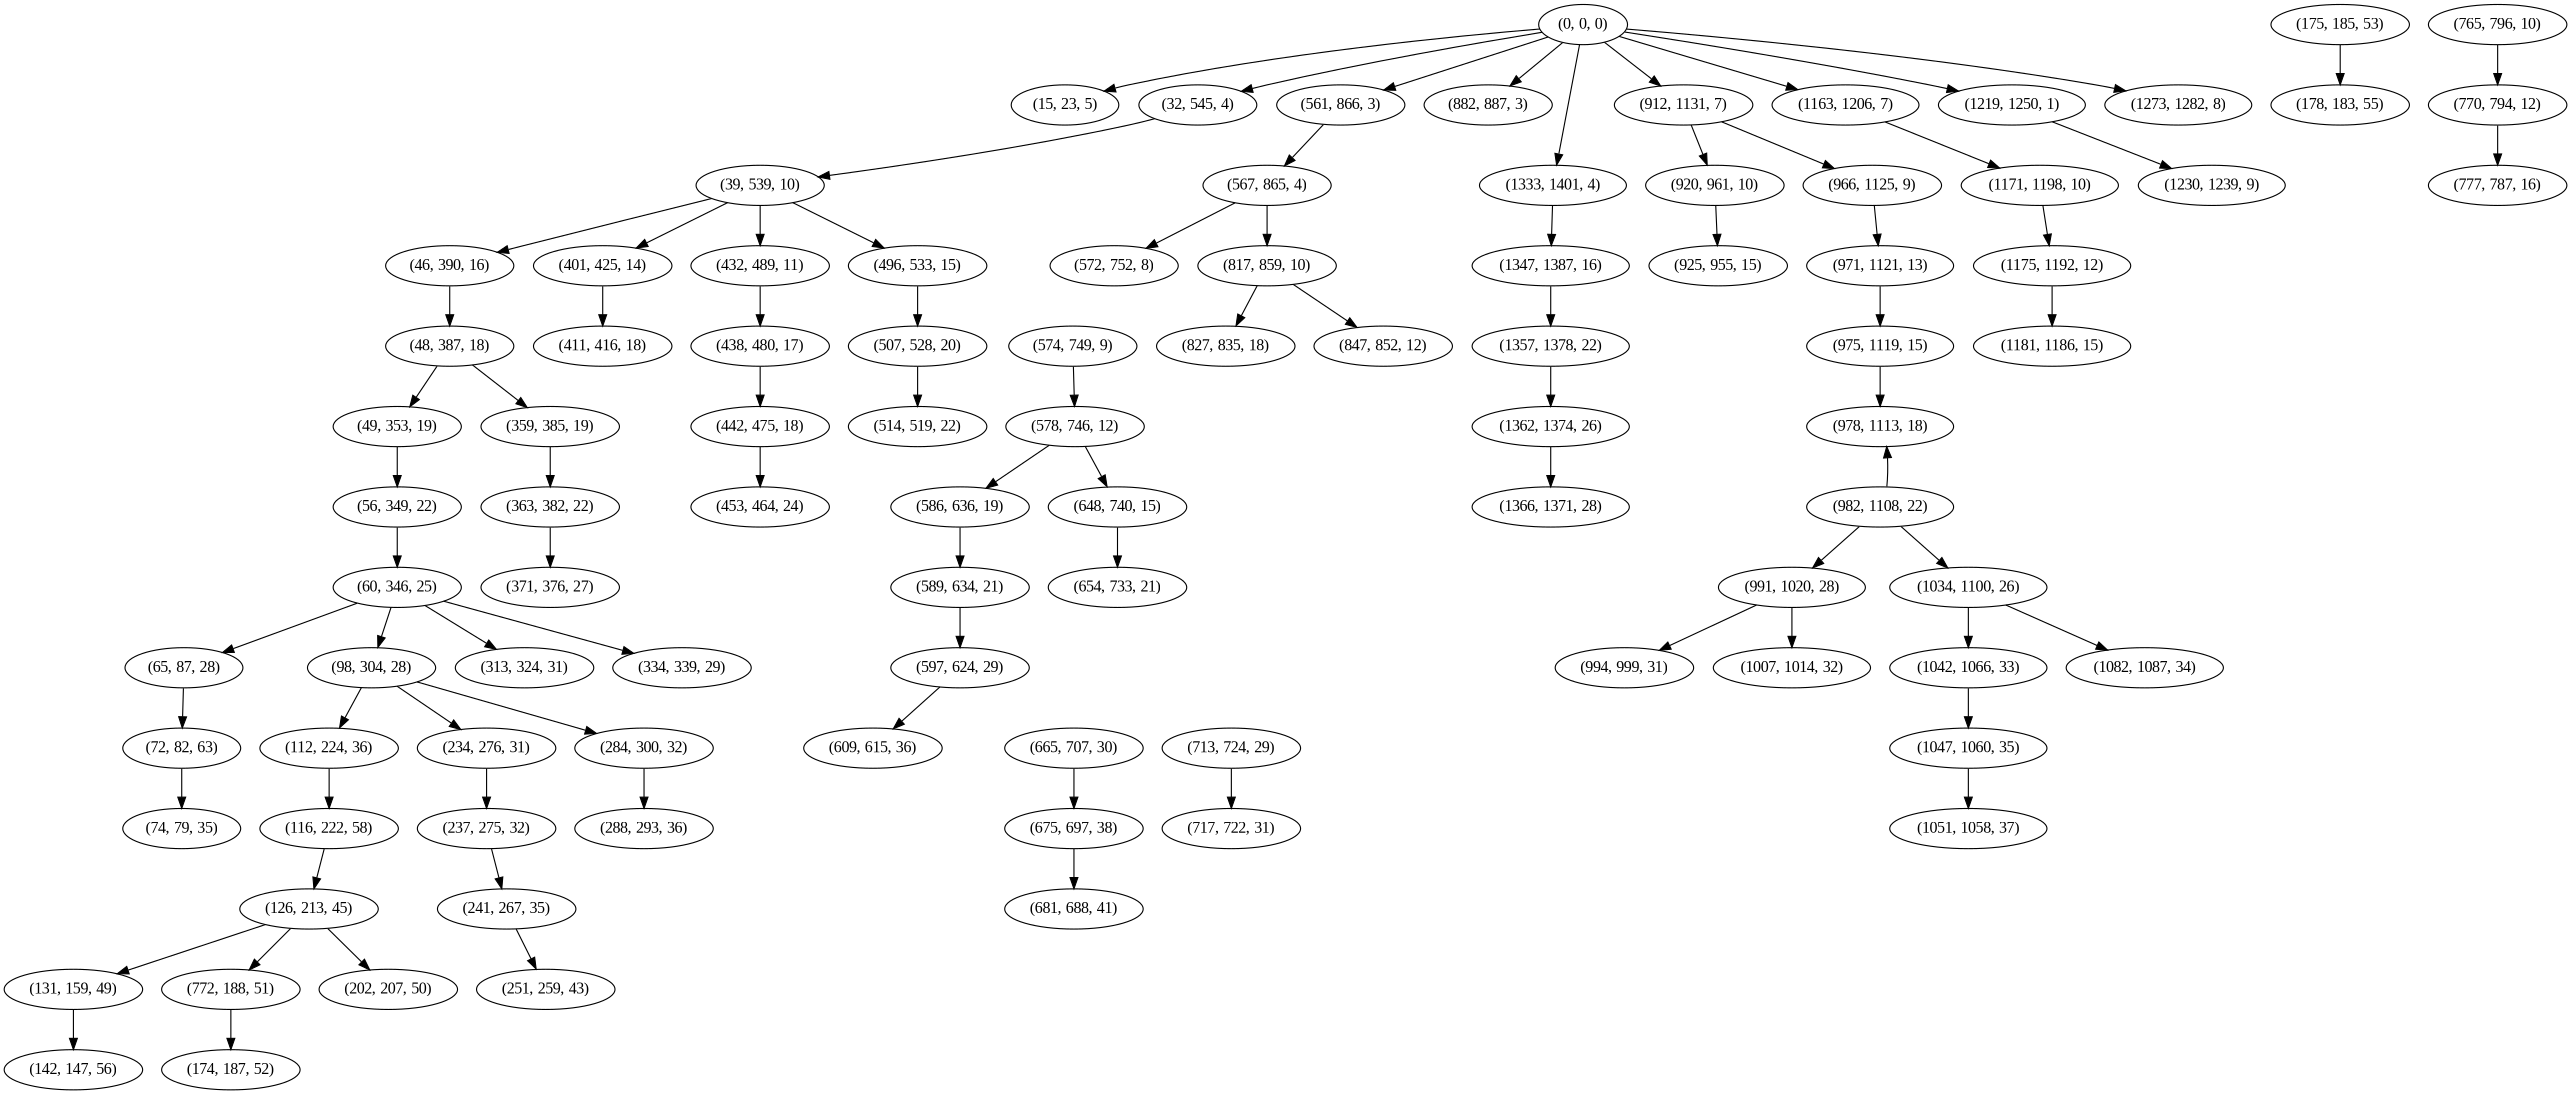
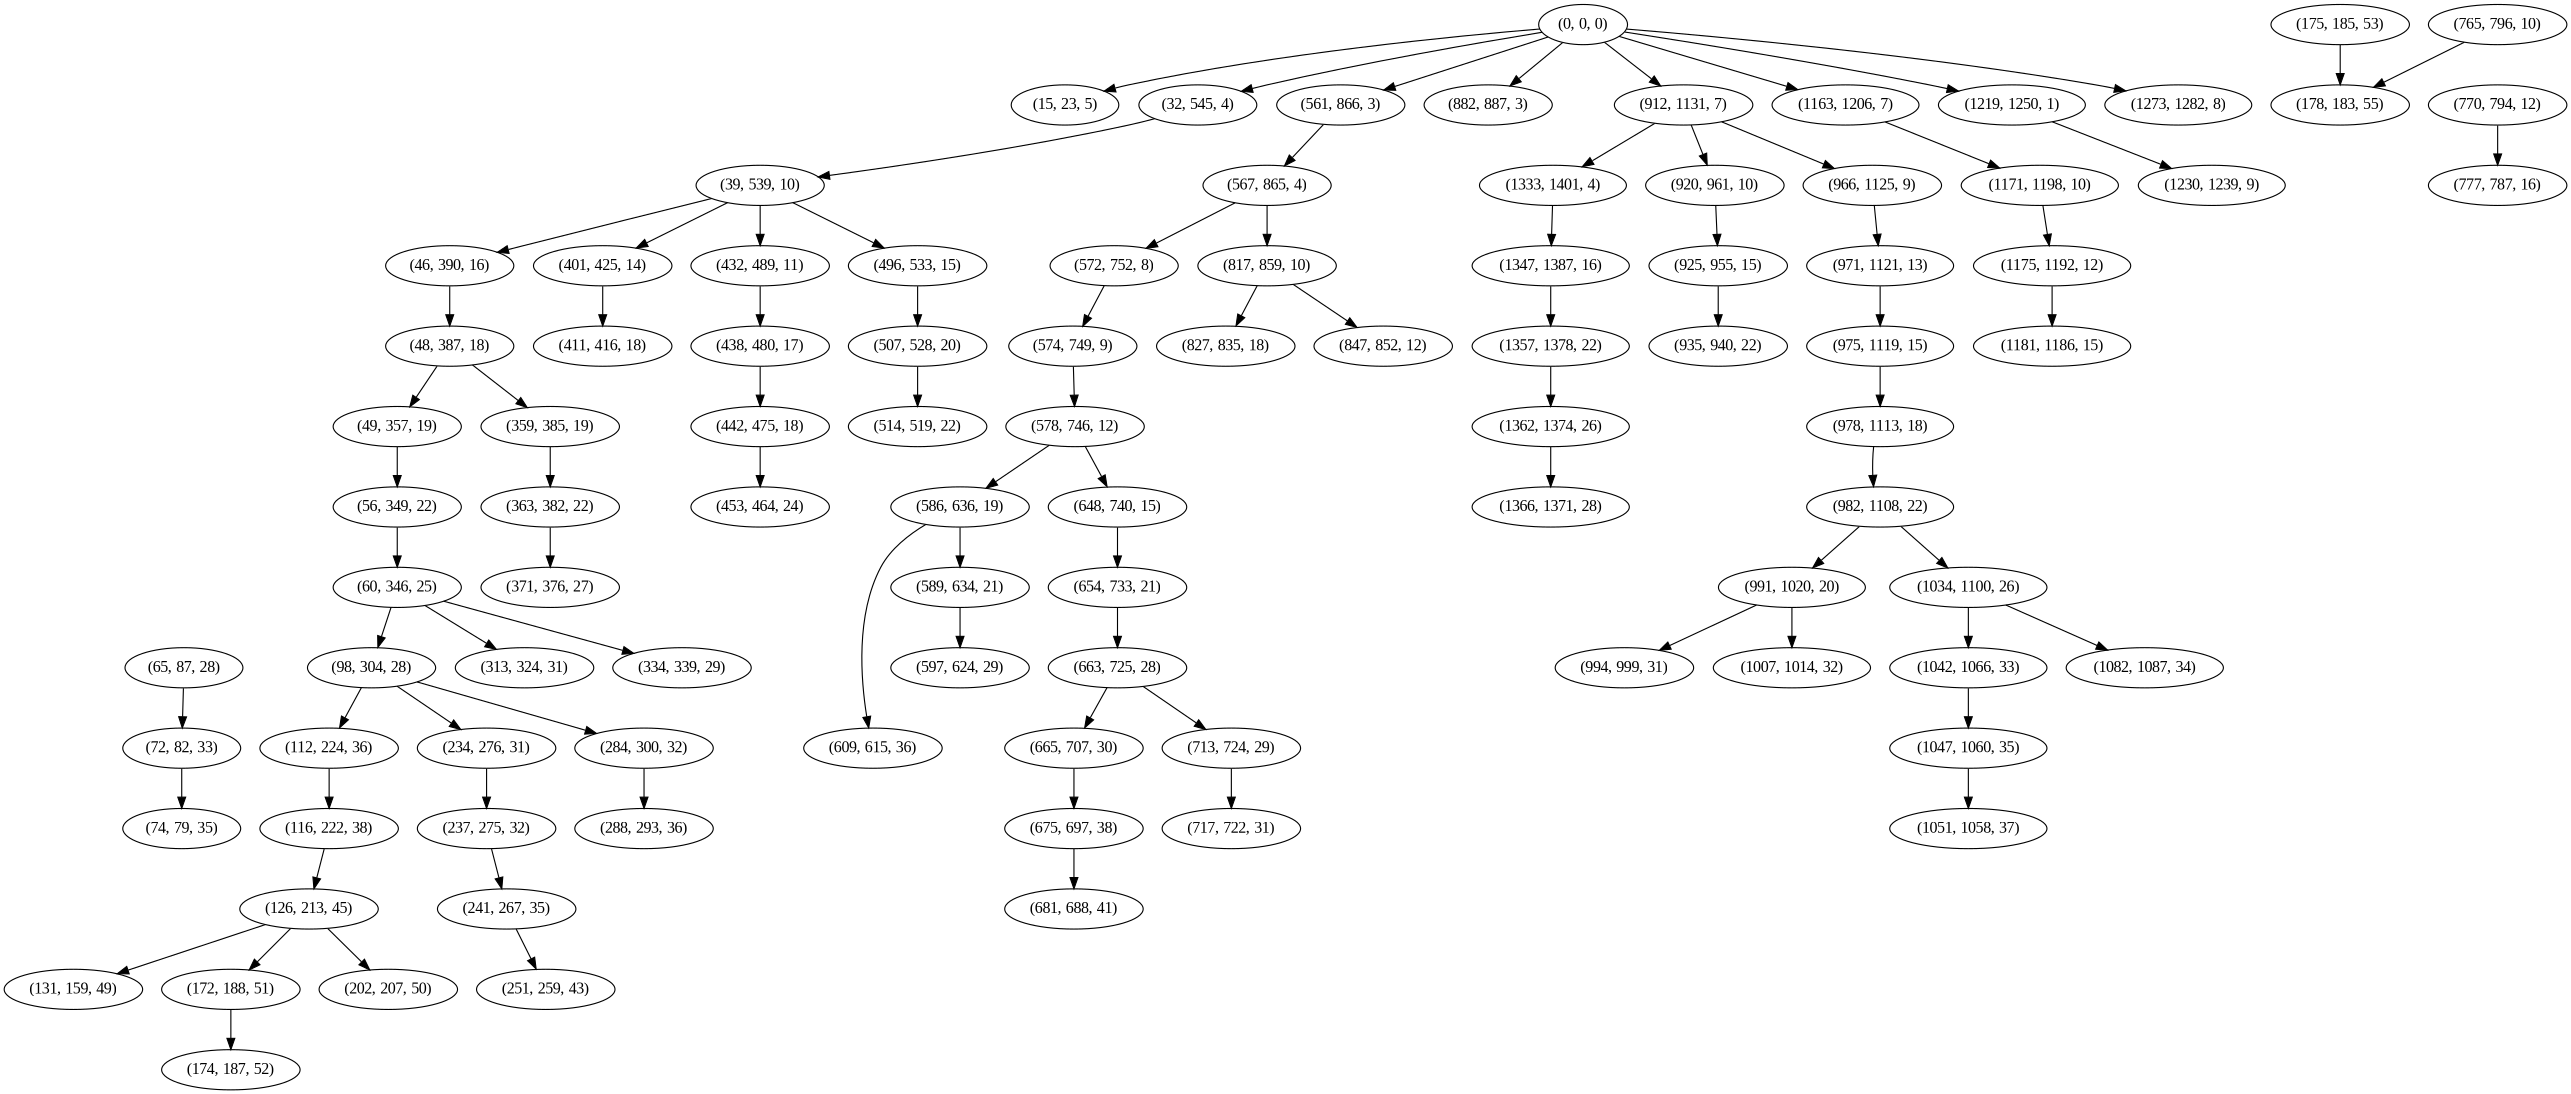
edge "(765, 796, 10)" -> "(770, 794, 12)": now "(765, 796, 10)" -> "(178, 183, 55)"
edge "(0, 0, 0)" -> "(1333, 1401, 4)": now "(912, 1131, 7)" -> "(1333, 1401, 4)"
edge "(572, 752, 8)" -> "(574, 749, 9)": added
node "(935, 940, 22)": added
node "(49, 353, 19)": label "(49, 353, 19)" -> "(49, 357, 19)"
edge "(982, 1108, 22)" -> "(978, 1113, 18)": reversed
node "(991, 1020, 28)": label "(991, 1020, 28)" -> "(991, 1020, 20)"
edge "(60, 346, 25)" -> "(65, 87, 28)": removed
node "(663, 725, 28)": added
edge "(597, 624, 29)" -> "(609, 615, 36)": now "(586, 636, 19)" -> "(609, 615, 36)"
node "(72, 82, 63)": label "(72, 82, 63)" -> "(72, 82, 33)"
node "(116, 222, 58)": label "(116, 222, 58)" -> "(116, 222, 38)"
node "(772, 188, 51)": label "(772, 188, 51)" -> "(172, 188, 51)"
node "(142, 147, 56)": removed
